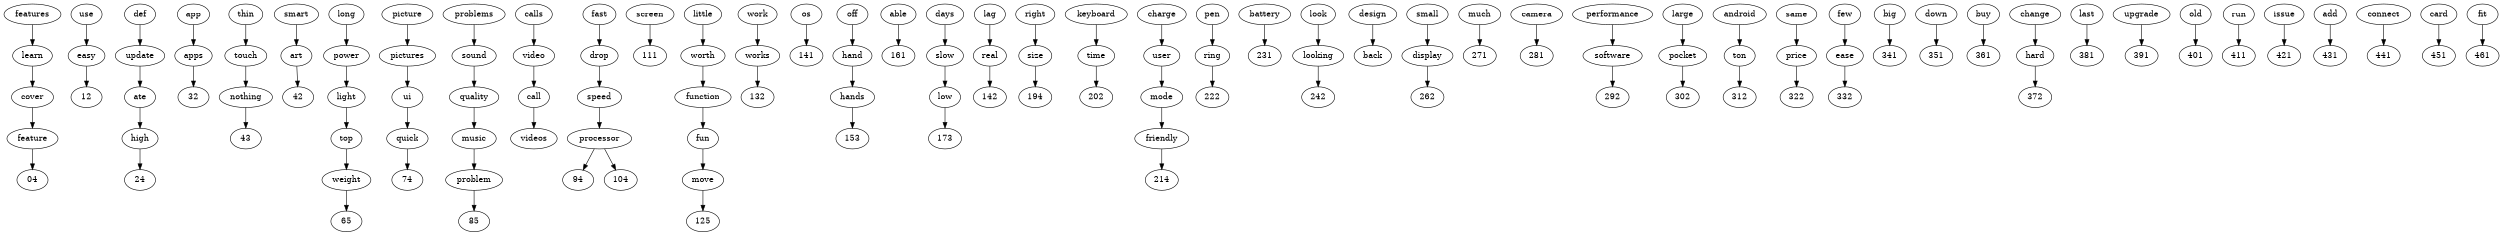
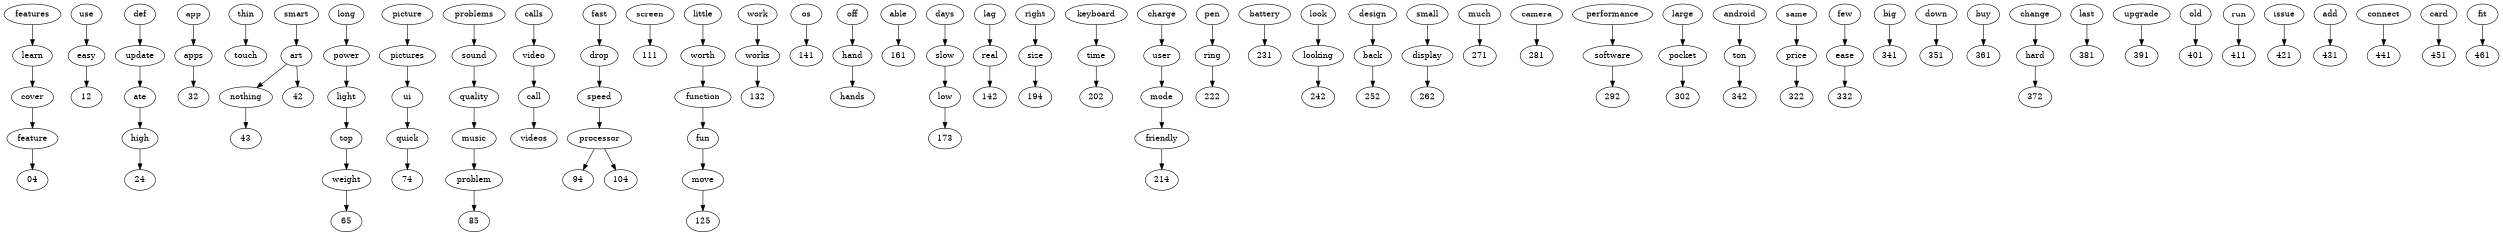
edge "touch" -> "nothing": now "art" -> "nothing"
node "252": added
node "312": label "312" -> "342"
node "153": removed
